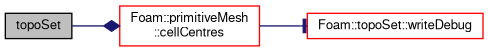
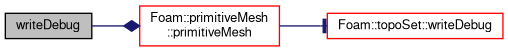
node "topoSet": label "topoSet" -> "writeDebug"
node "Foam::primitiveMesh ::cellCentres": label "Foam::primitiveMesh ::cellCentres" -> "Foam::primitiveMesh ::primitiveMesh"
